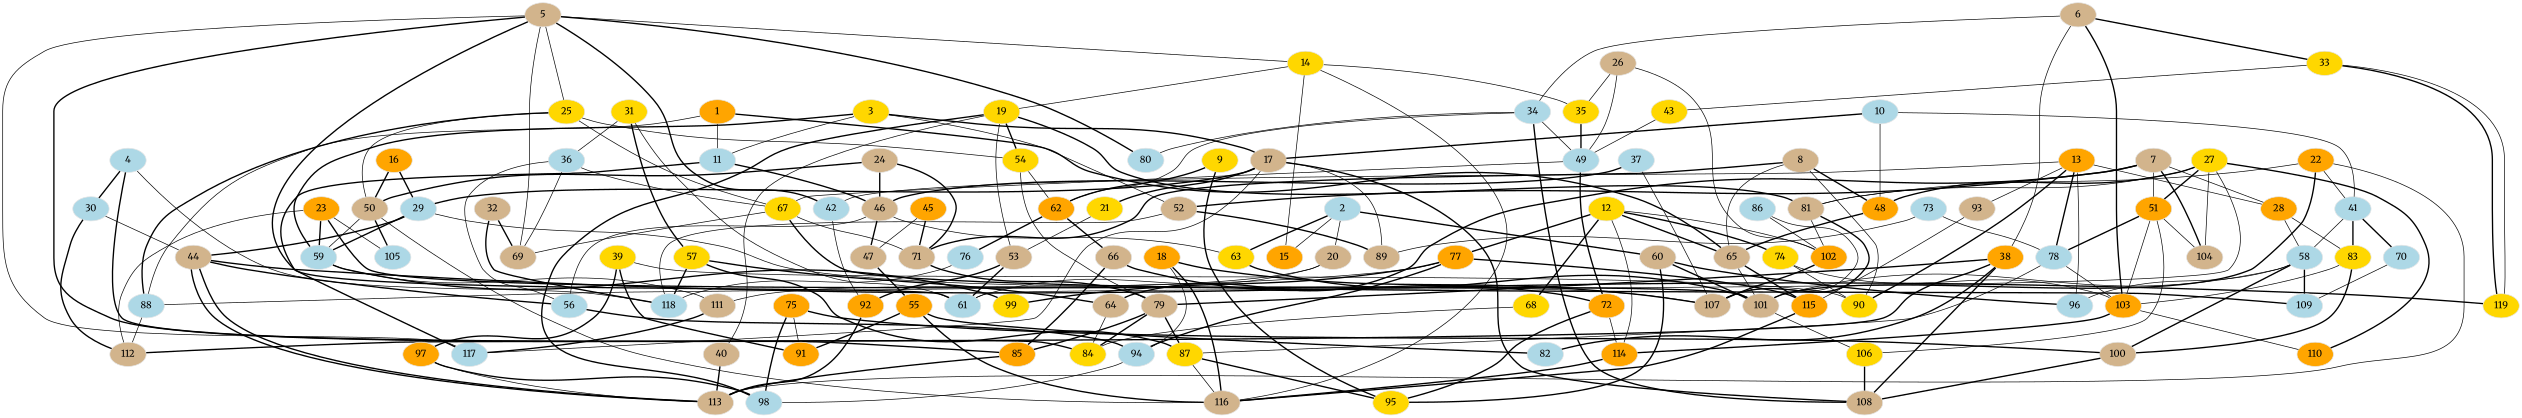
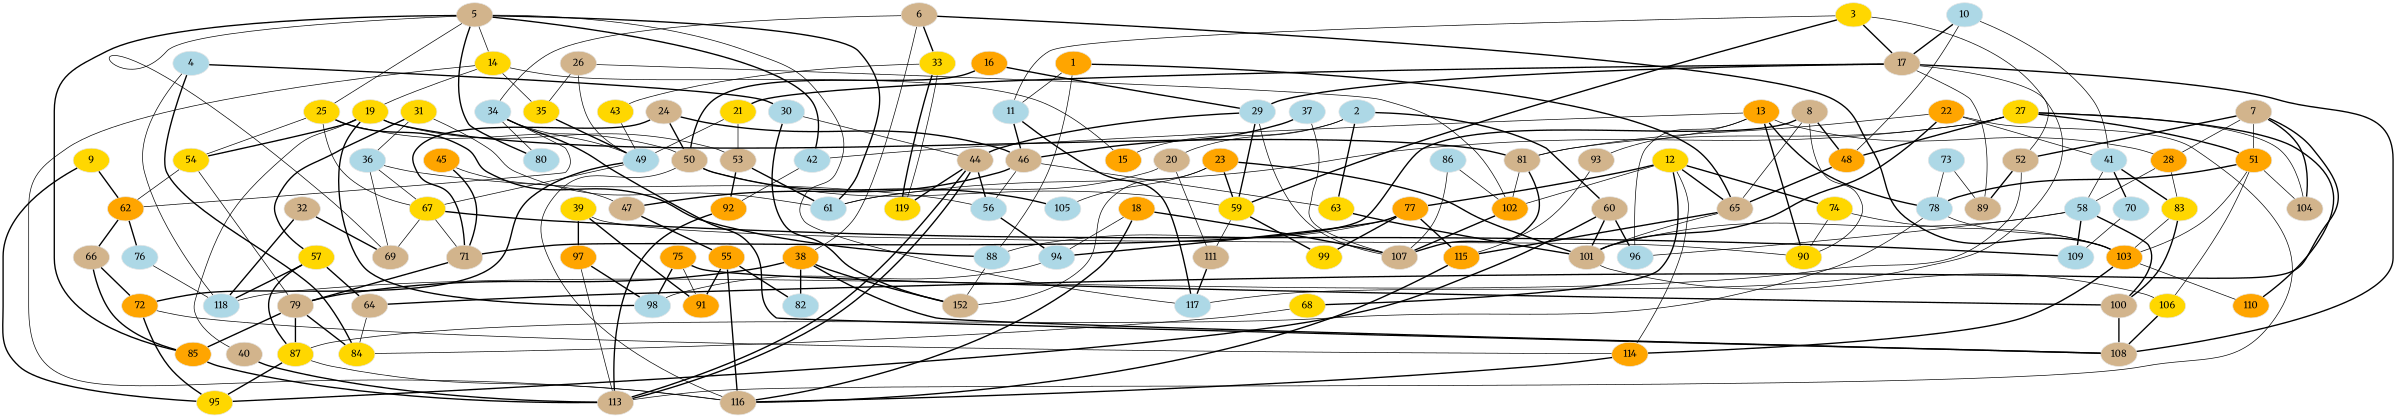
edge "21" -- "49": added
node "59": fillcolor lightblue -> gold
node "112": label "112" -> "152"
